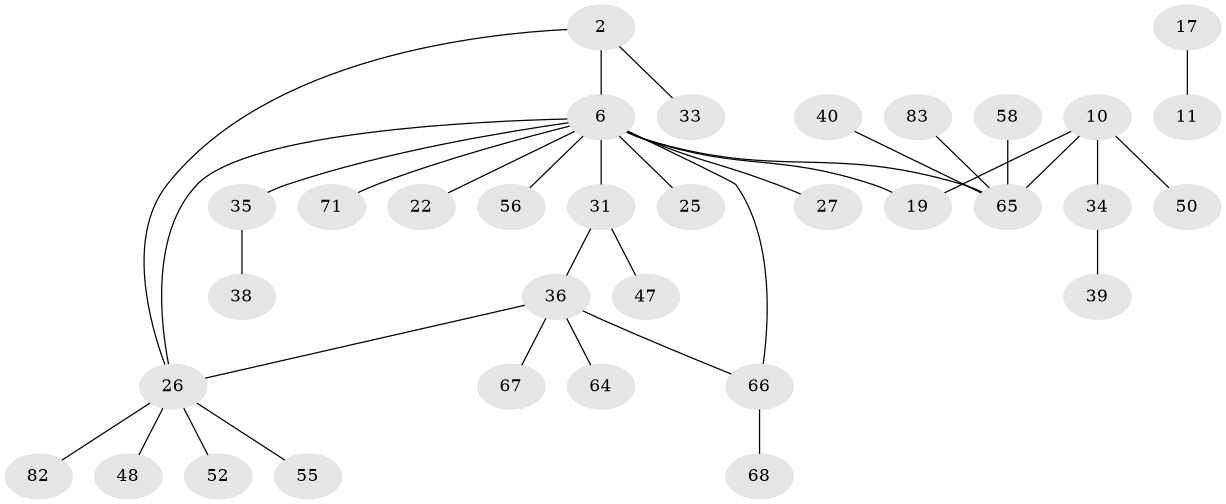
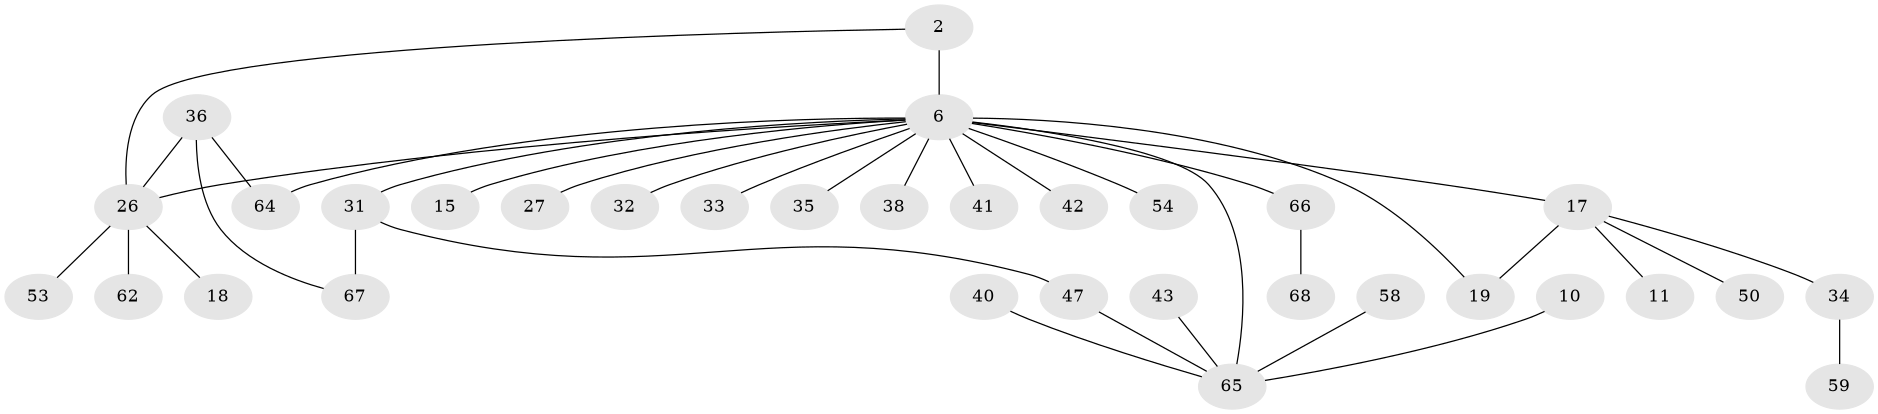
edge "2" -- "33": now "6" -- "33"
node "83": label "83" -> "43"
edge "6" -- "64": added
edge "6" -- "17": added
edge "10" -- "19": now "17" -- "19"
edge "10" -- "34": now "17" -- "34"
edge "10" -- "50": now "17" -- "50"
node "71": label "71" -> "41"
node "22": label "22" -> "42"
node "56": label "56" -> "54"
node "32": added
node "25": label "25" -> "15"
edge "35" -- "38": now "6" -- "38"
edge "31" -- "36": now "31" -- "67"
node "39": label "39" -> "59"
edge "47" -- "65": added
edge "36" -- "66": removed
node "82": label "82" -> "62"
node "48": label "48" -> "18"
node "52": label "52" -> "53"
node "55": removed
